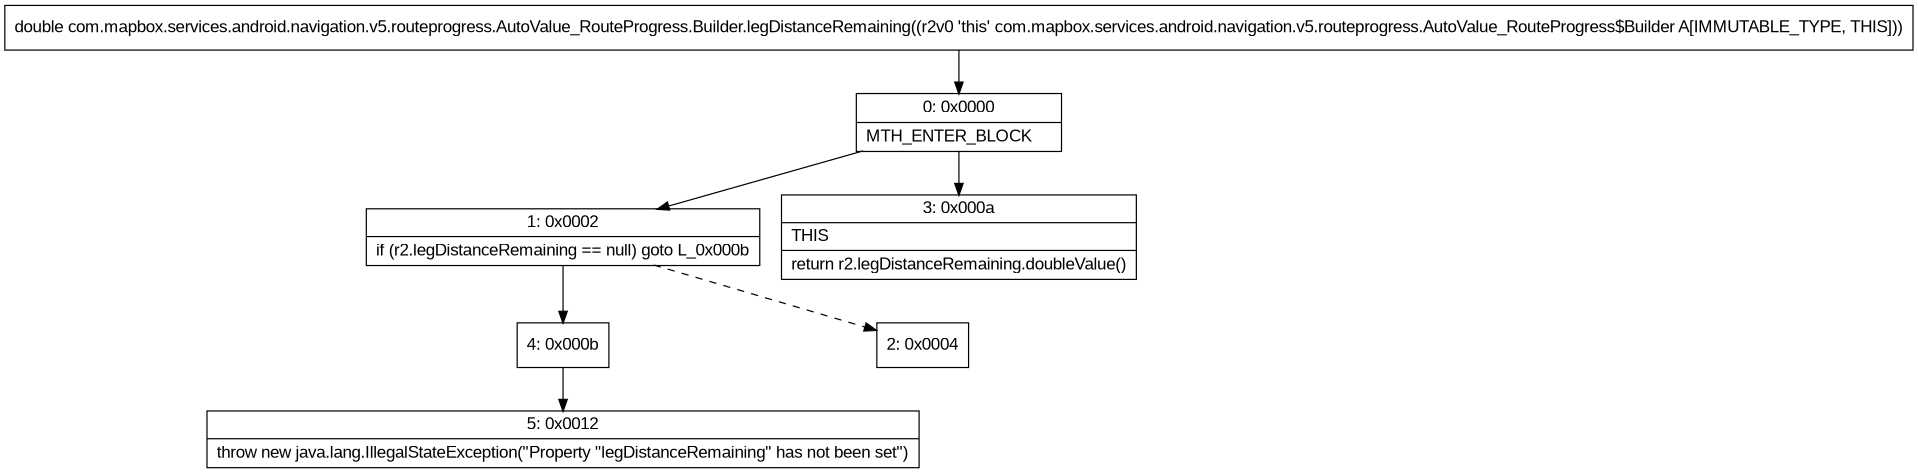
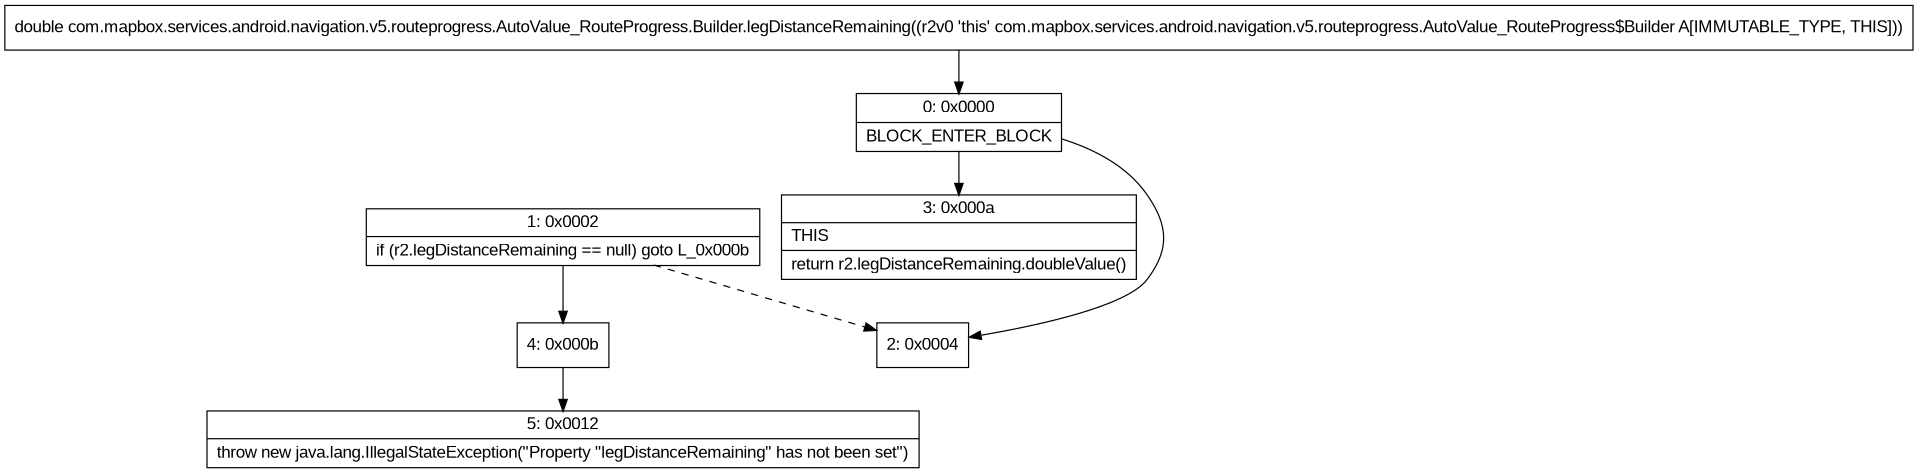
node "0: 0x0000": text "MTH_ENTER_BLOCK" -> "BLOCK_ENTER_BLOCK"
edge "0: 0x0000" -> "1: 0x0002": now "0: 0x0000" -> "2: 0x0004"
